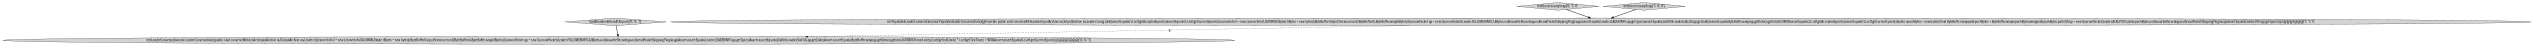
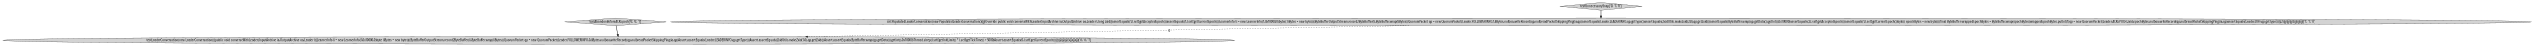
node "testUnnecessarySnap['1', '0', '0']": removed
